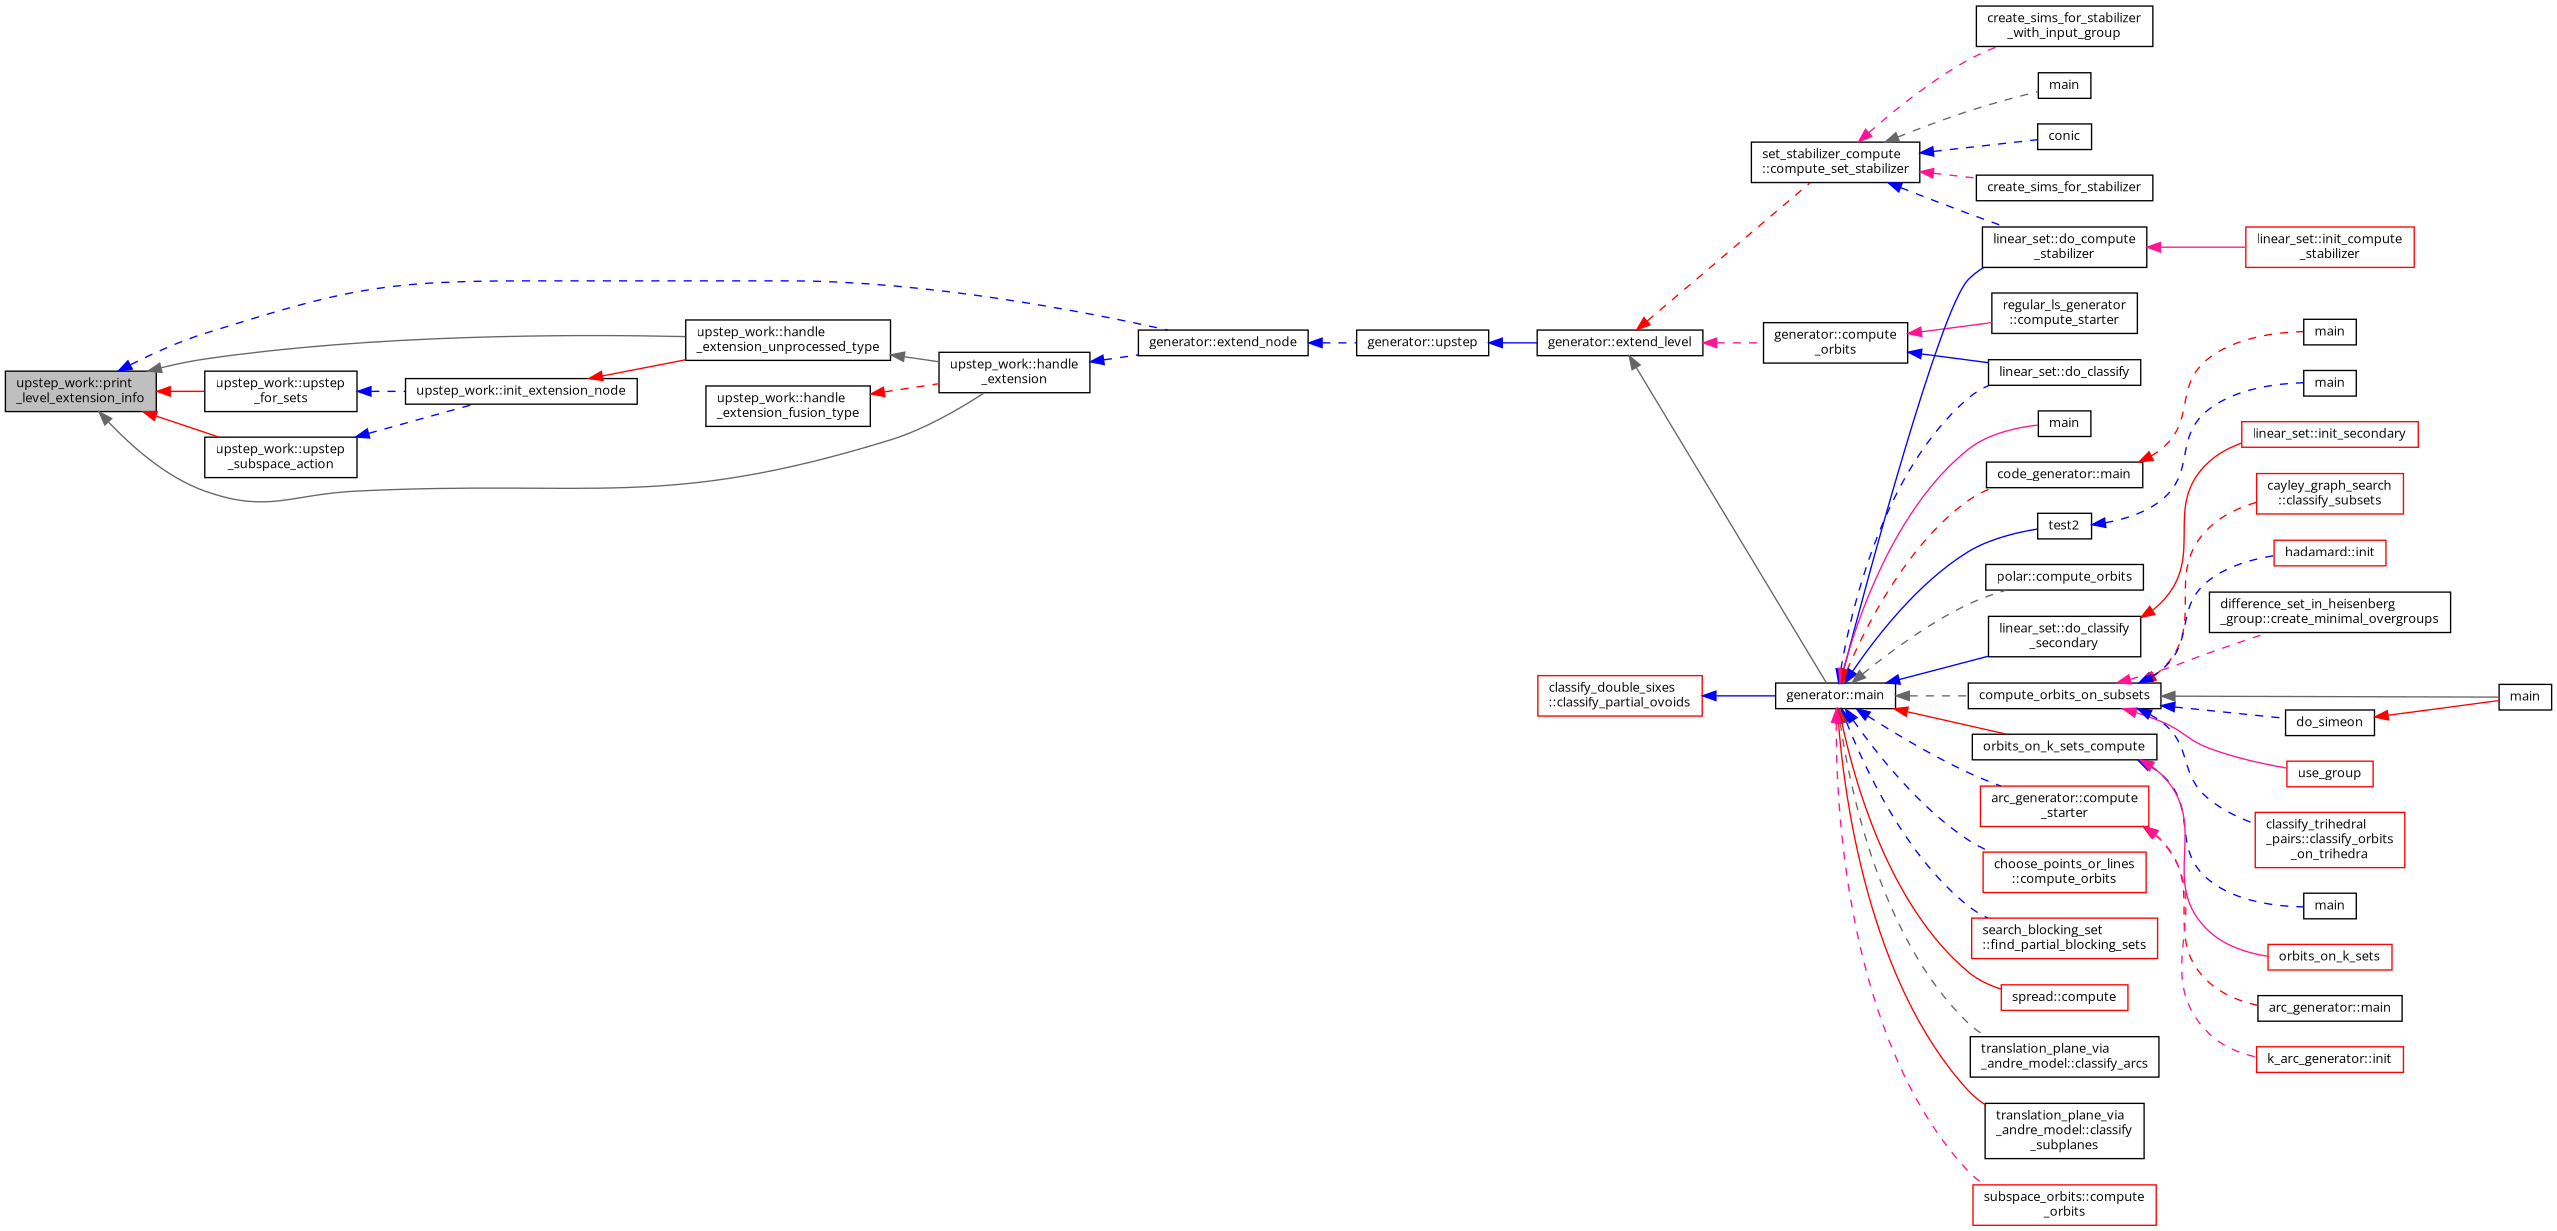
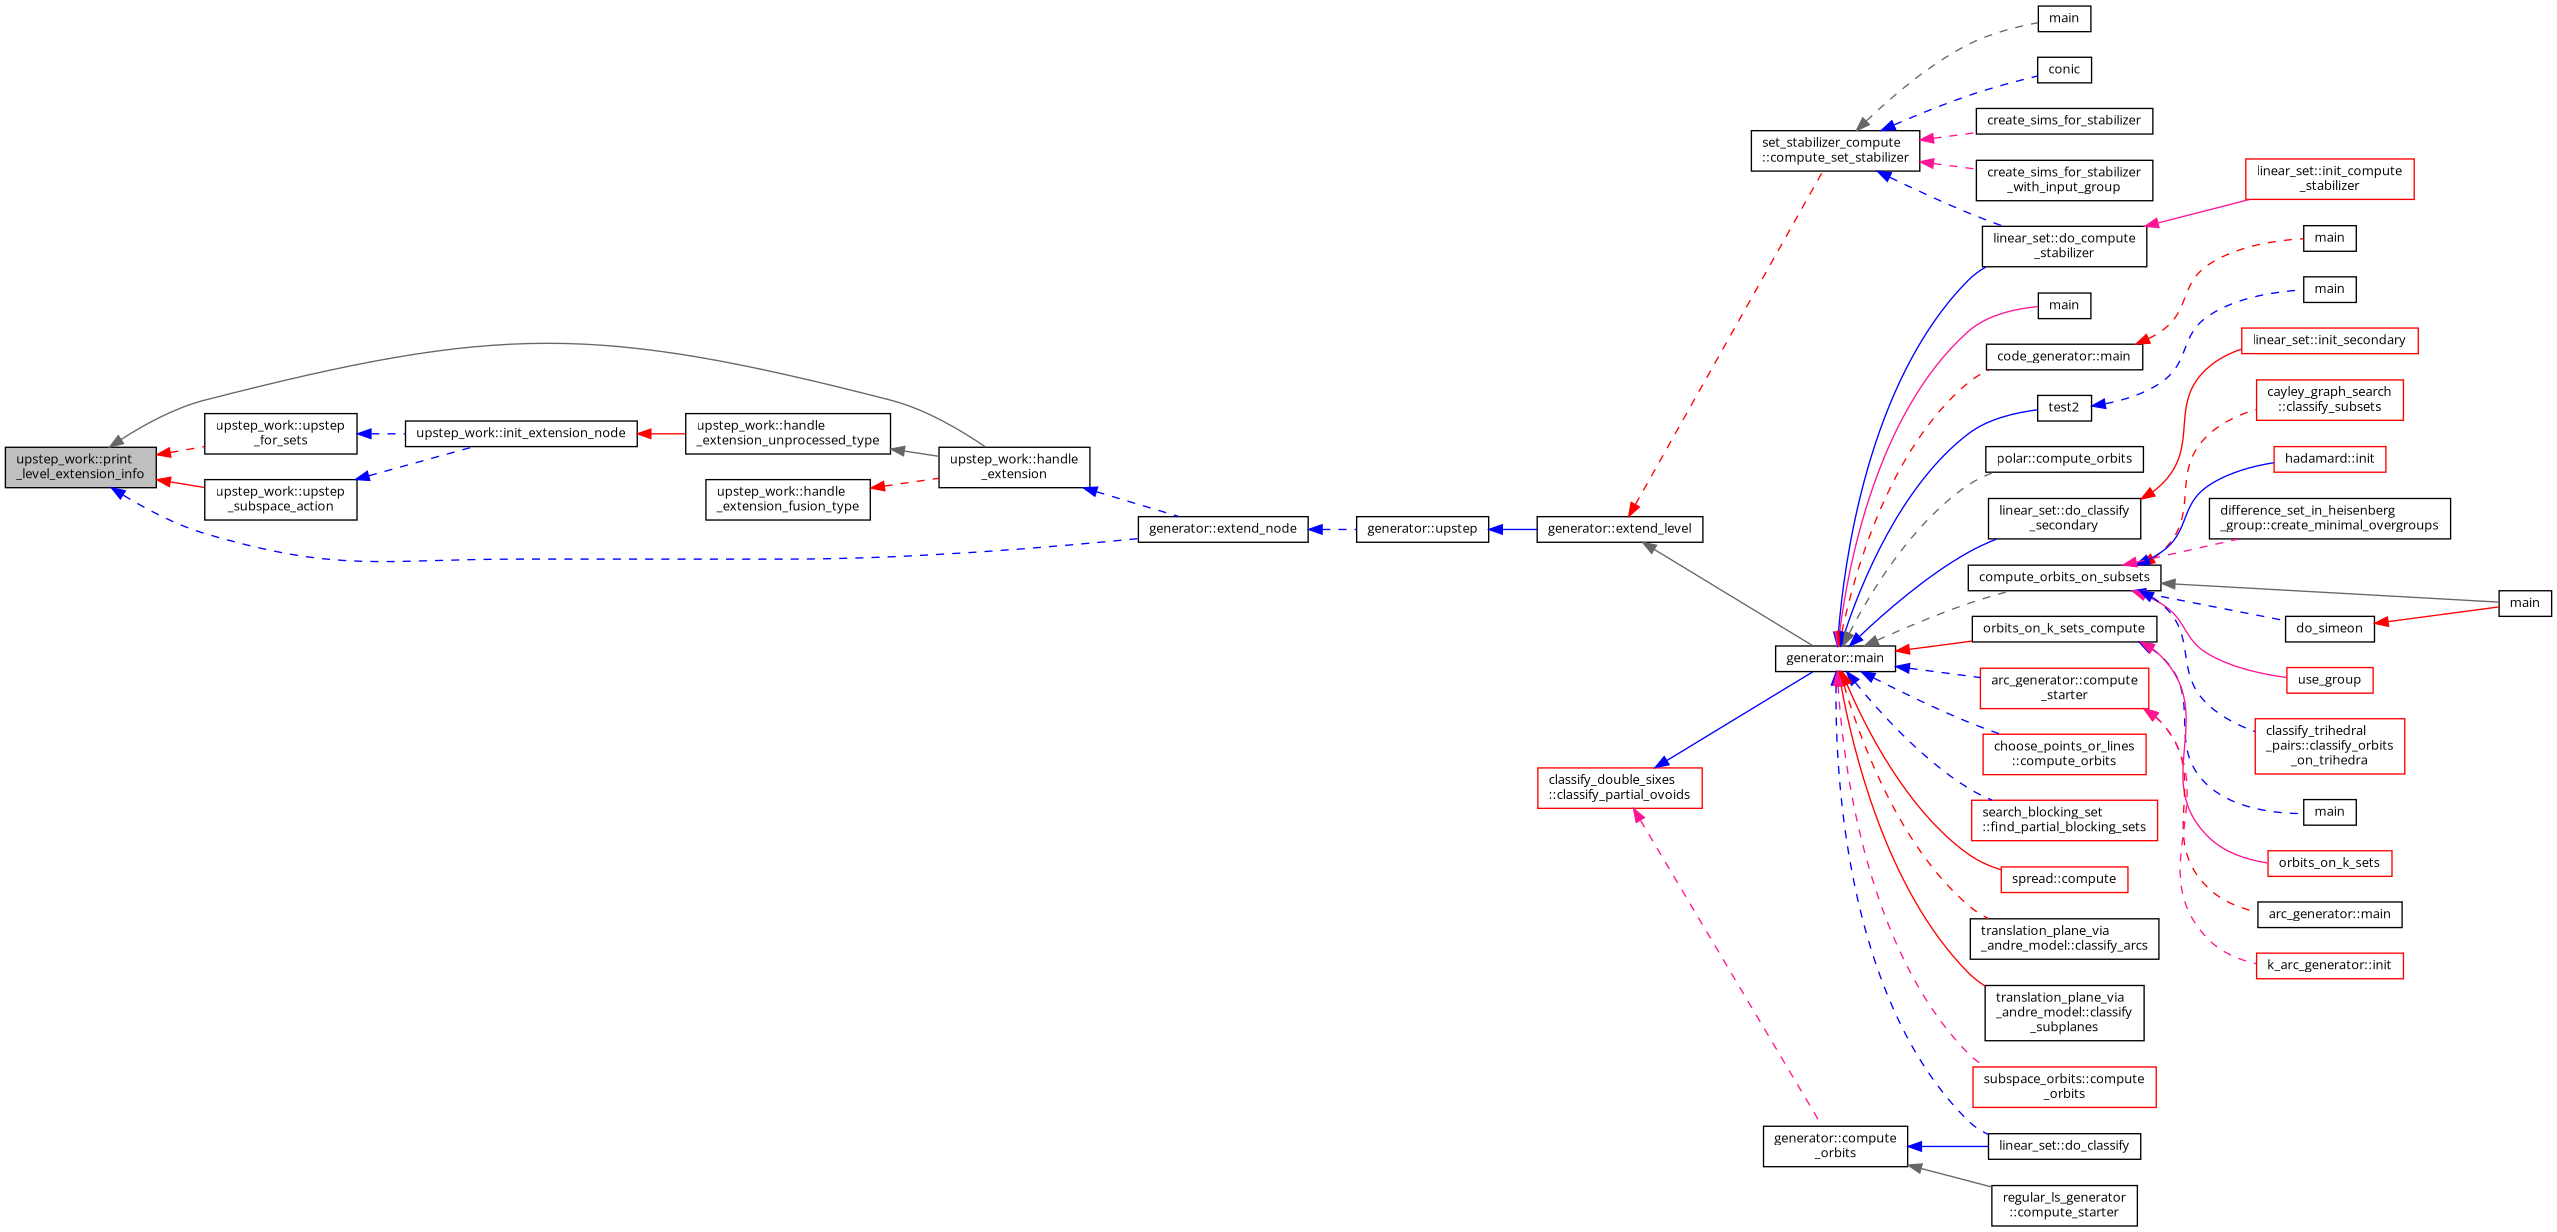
edge "regular_ls_generator ::compute_starter" -> "generator::compute _orbits": color deeppink -> gray40
edge "upstep_work::handle _extension_unprocessed_type" -> "upstep_work::print _level_extension_info": removed
edge "generator::compute _orbits" -> "generator::extend_level": now "generator::compute _orbits" -> "classify_double_sixes ::classify_partial_ovoids"
edge "upstep_work::upstep _for_sets" -> "upstep_work::print _level_extension_info": style solid -> dashed
edge "hadamard::init" -> "compute_orbits_on_subsets": style dashed -> solid
edge "translation_plane_via _andre_model::classify_arcs" -> "generator::main": color gray40 -> red
